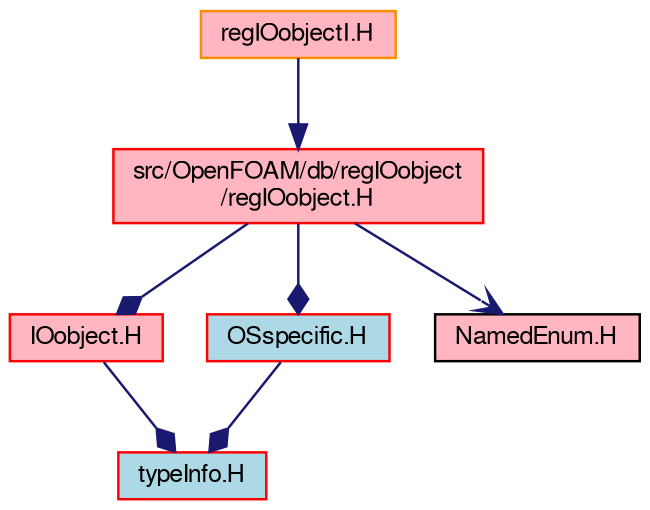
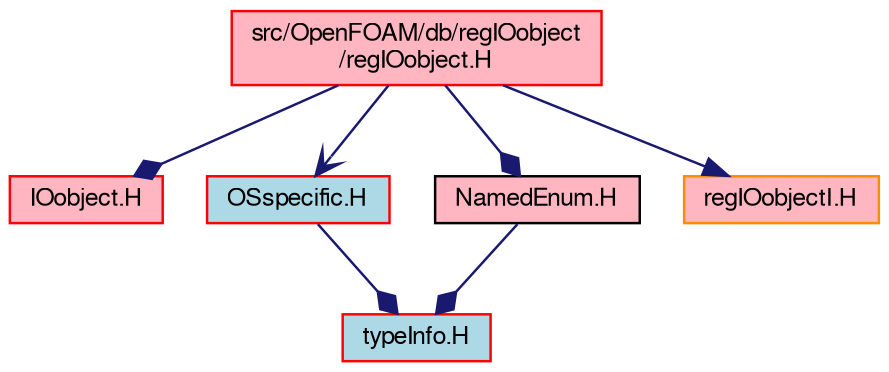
edge "regIOobjectI.H" -> "src/OpenFOAM/db/regIOobject /regIOobject.H": reversed
edge "src/OpenFOAM/db/regIOobject /regIOobject.H" -> "OSspecific.H": arrowhead diamond -> vee
edge "src/OpenFOAM/db/regIOobject /regIOobject.H" -> "NamedEnum.H": arrowhead vee -> diamond
edge "IOobject.H" -> "typeInfo.H": now "NamedEnum.H" -> "typeInfo.H"
